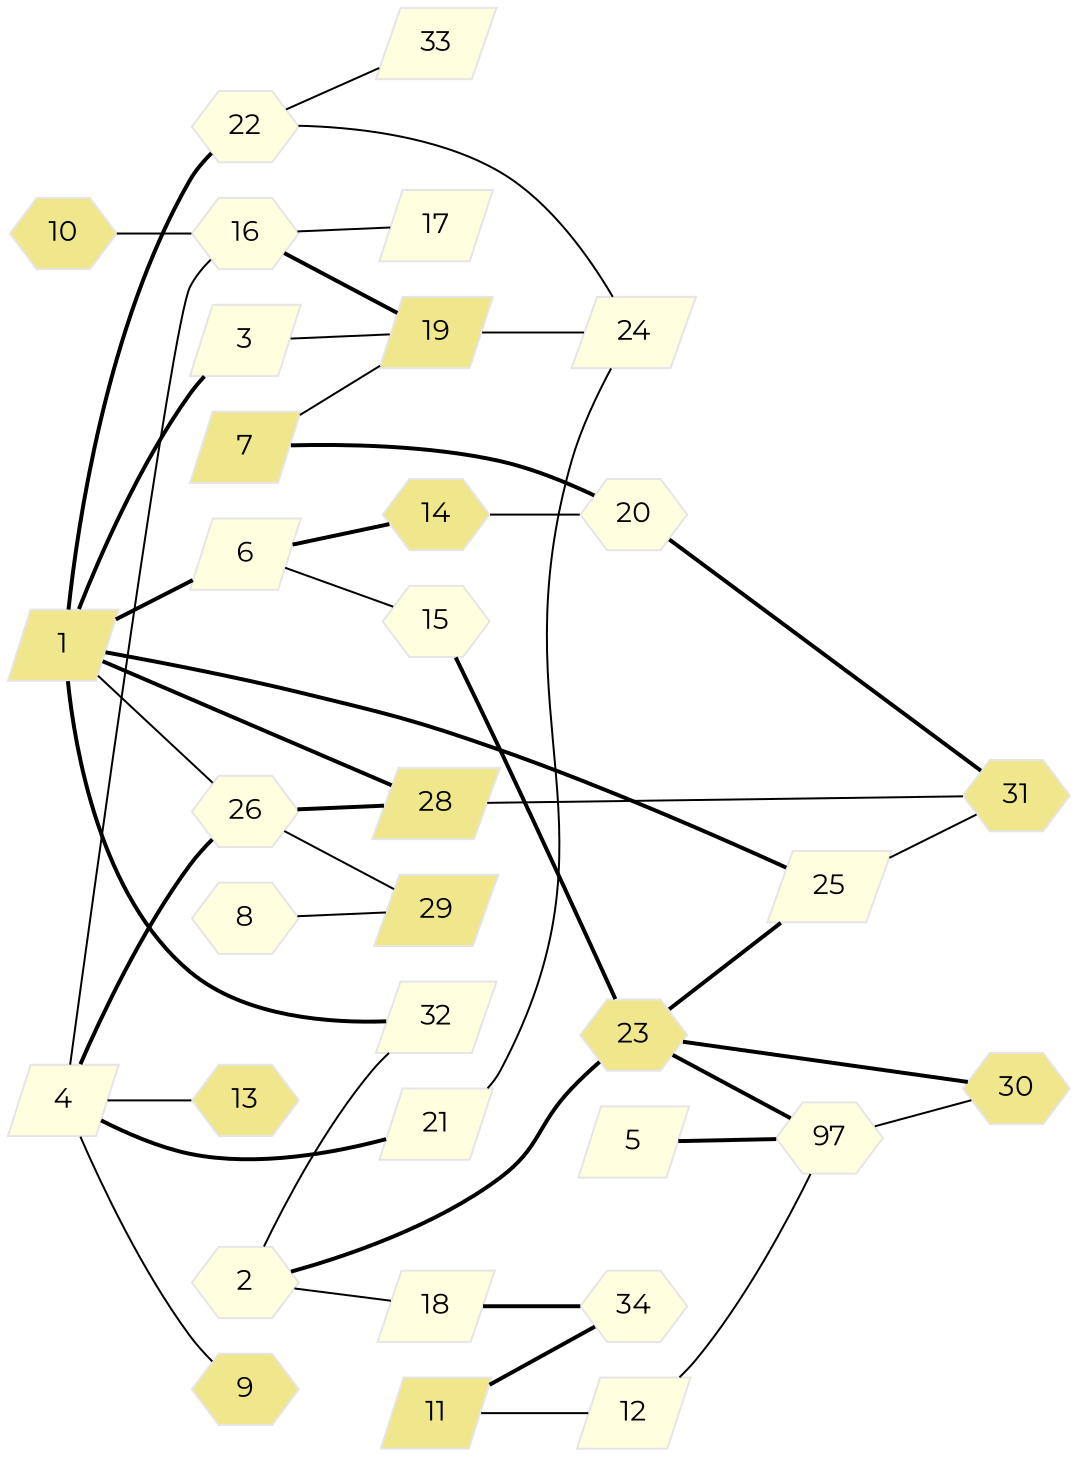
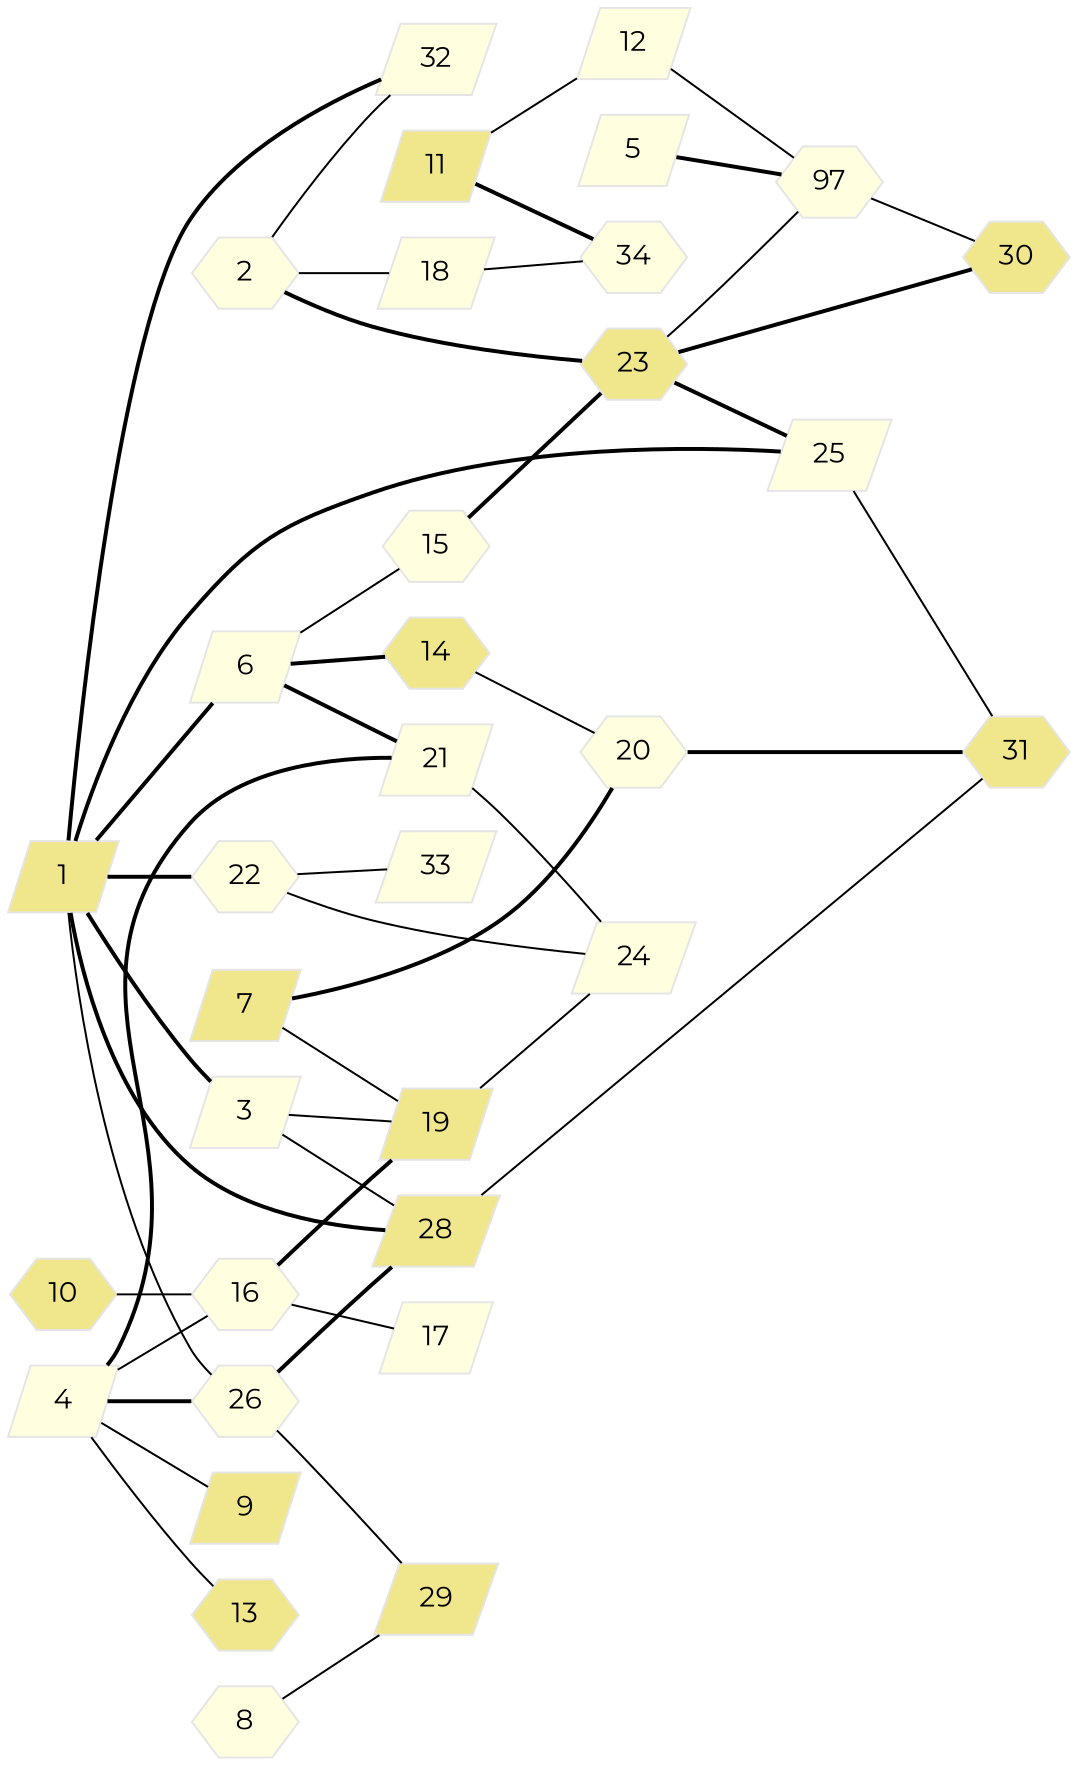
edge "6" -- "21": added
edge "23" -- "97": style bold -> solid
edge "3" -- "28": added
edge "18" -- "34": style bold -> solid
node "9": shape hexagon -> parallelogram
